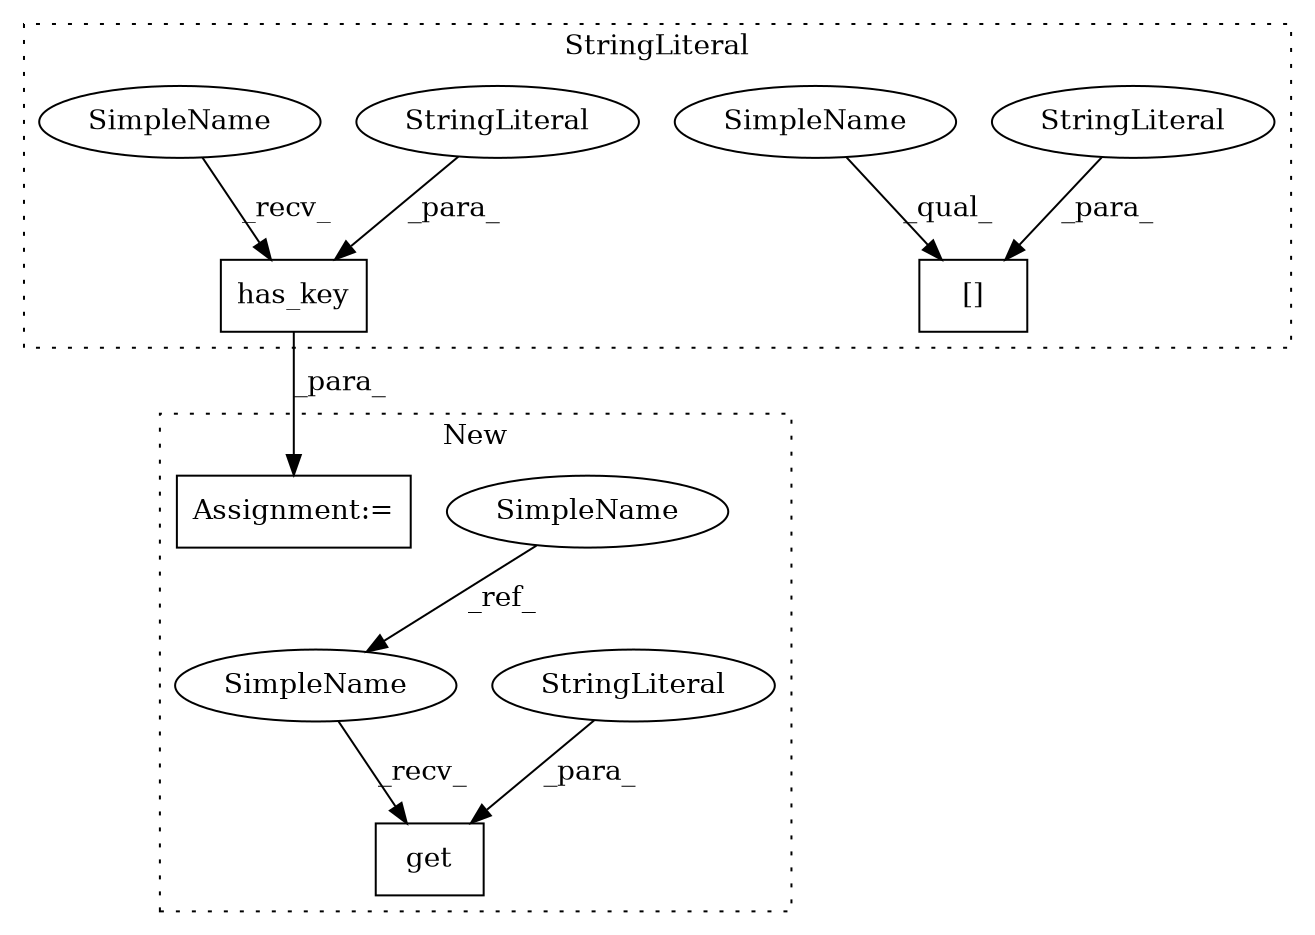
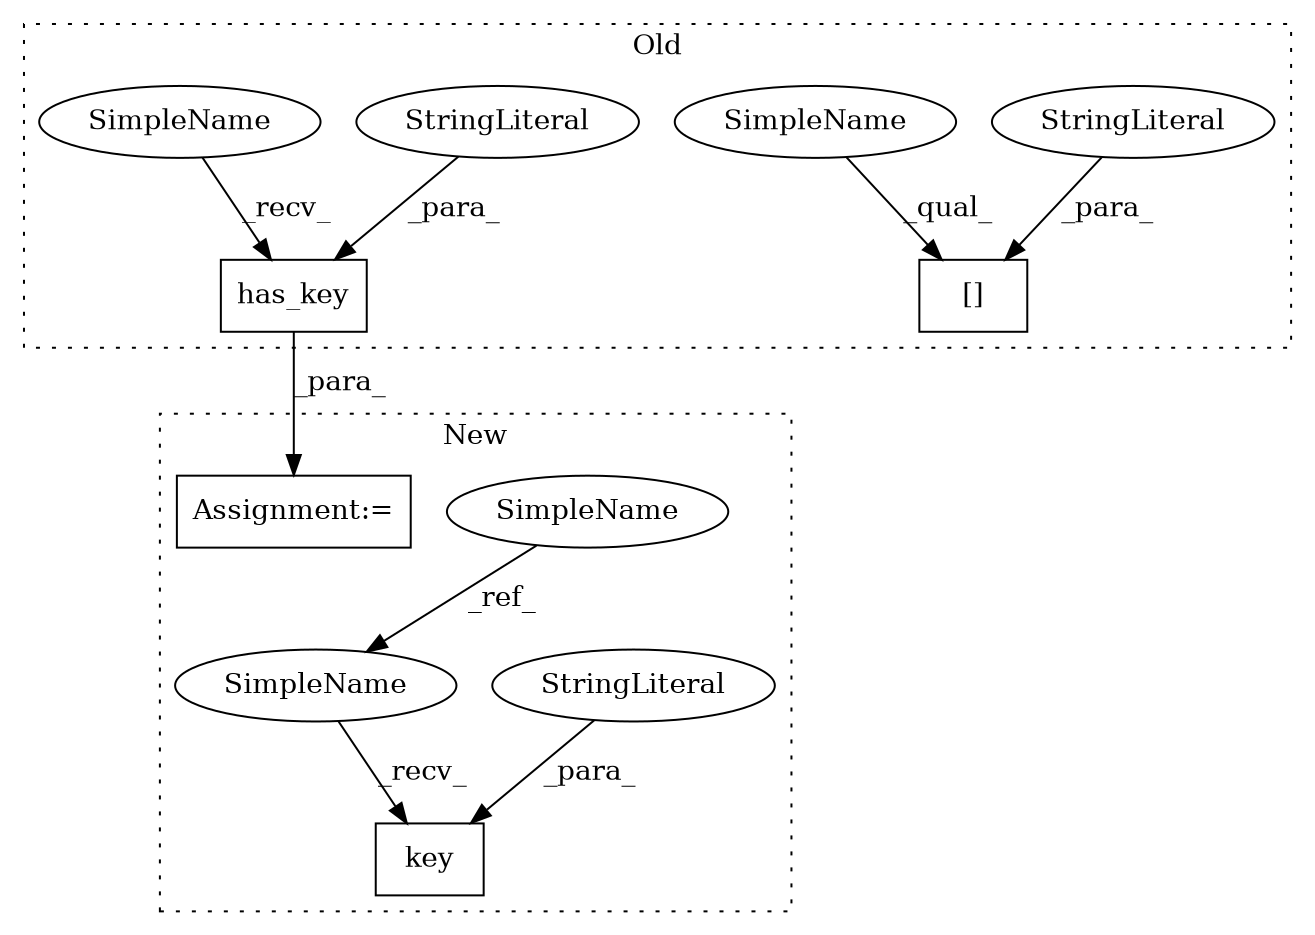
cluster "StringLiteral": label "StringLiteral" -> "Old"
node "get": label "get" -> "key"
